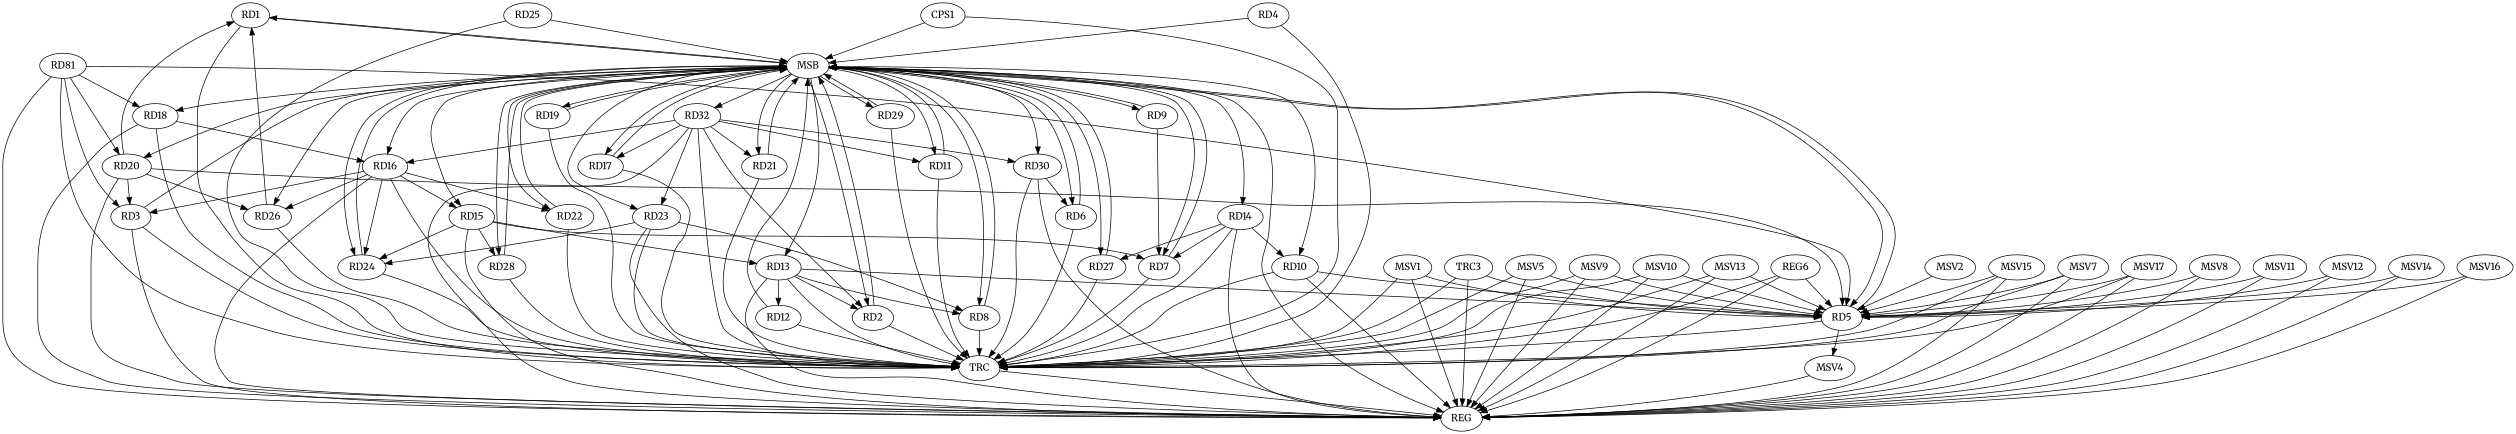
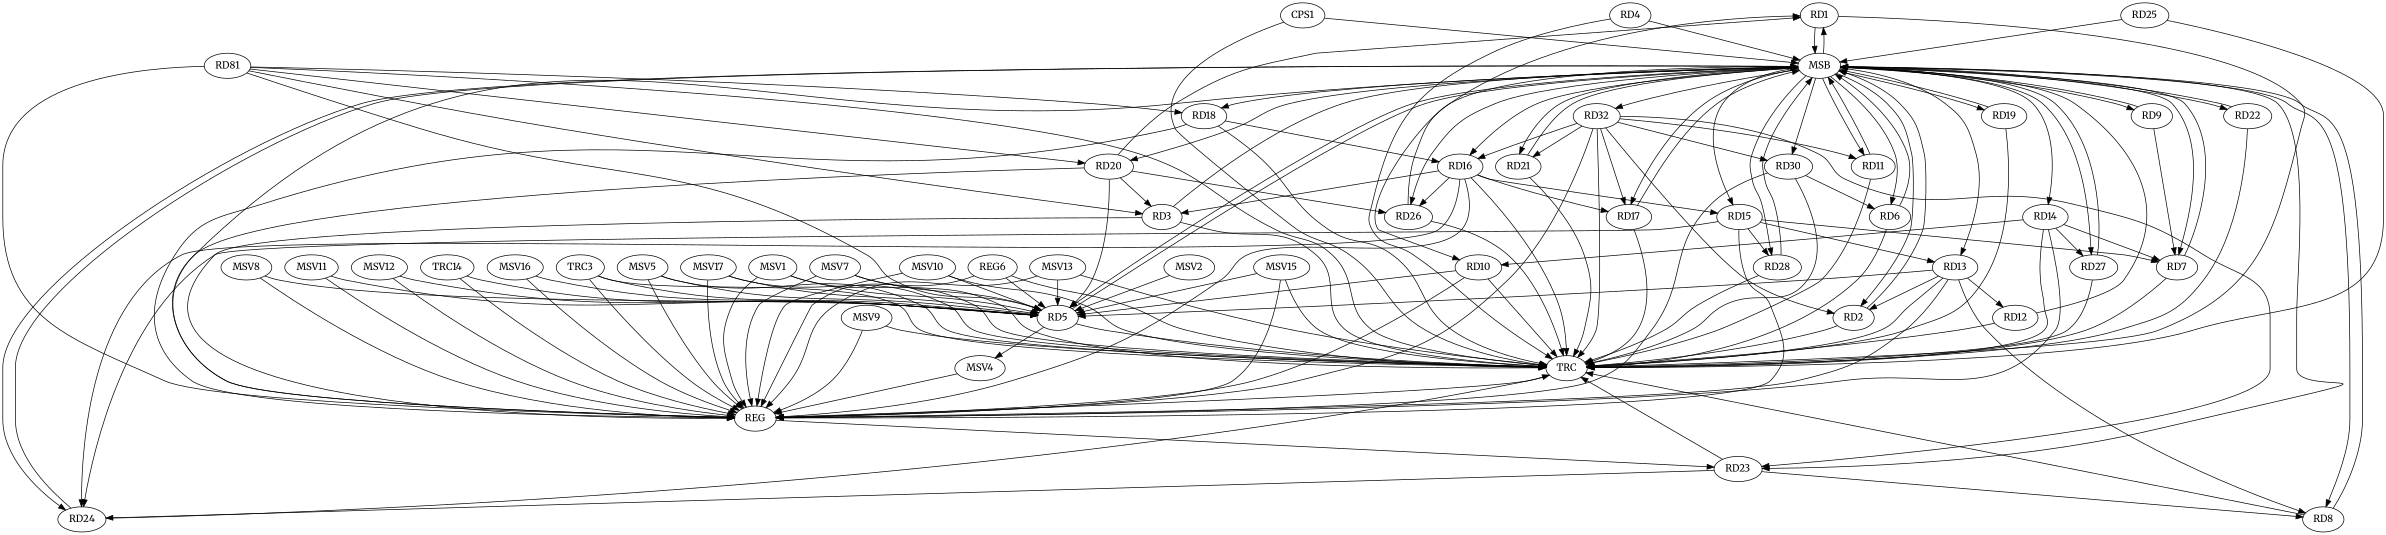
node "RD29": removed
edge "RD16" -> "RD22": now "RD16" -> "RD17"
node "MSV14": label "MSV14" -> "TRC14"
edge "MSV9" -> "RD5": removed
edge "RD23" -> "REG": reversed
